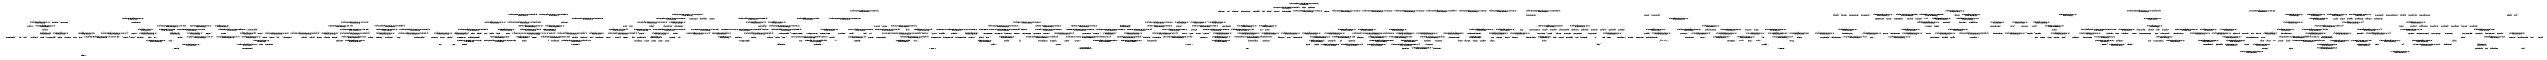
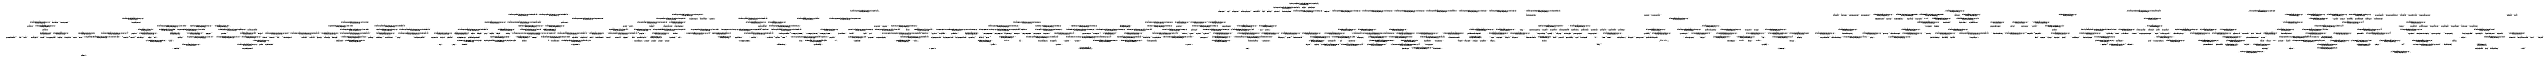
node "hrtimer_cancel()": label "hrtimer_cancel()" -> "hrtimer_write()"
